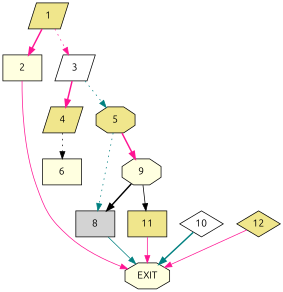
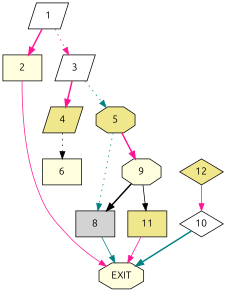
node "1": fillcolor khaki -> white
edge "12" -> "EXIT": now "12" -> "10"
